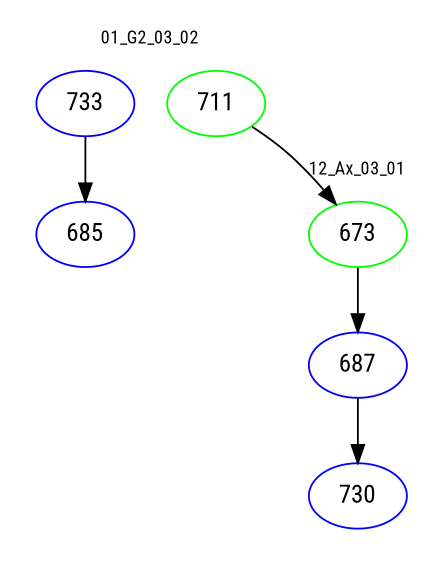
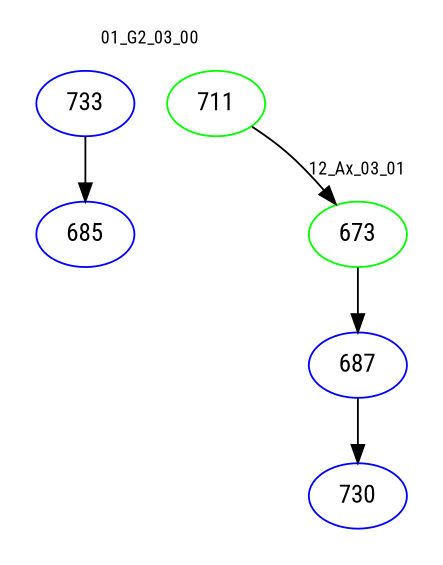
cluster "01_G2_03_02": label "01_G2_03_02" -> "01_G2_03_00"
